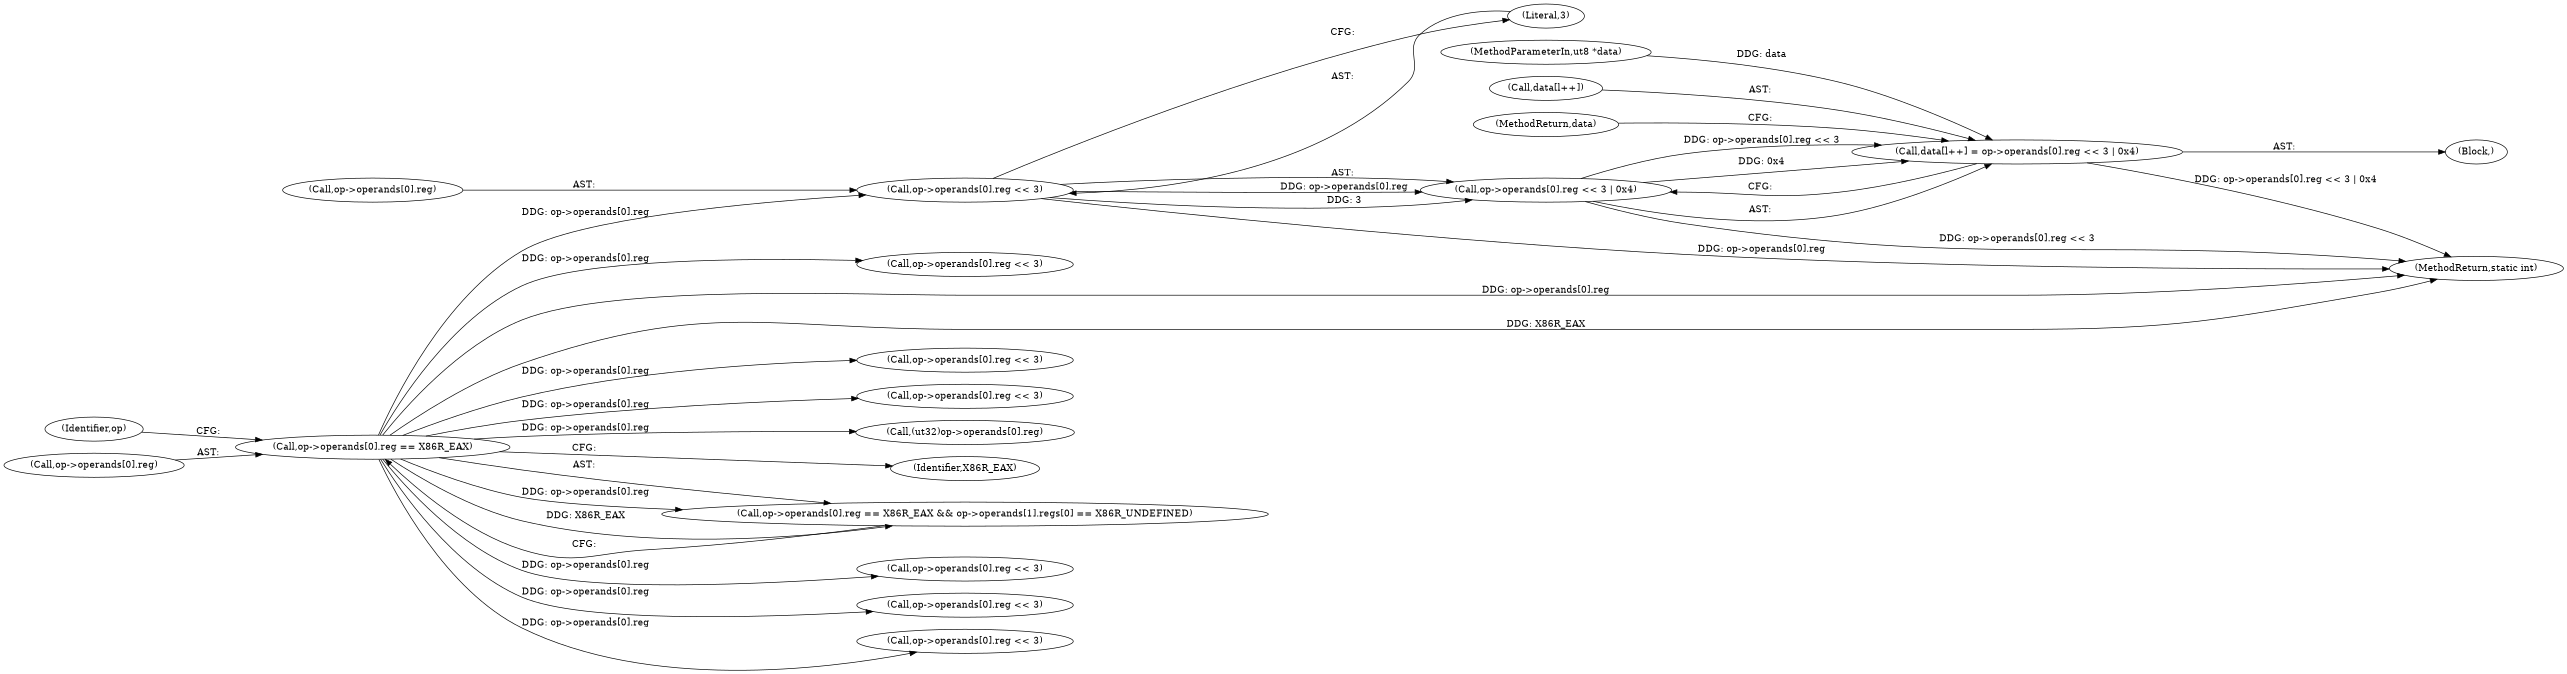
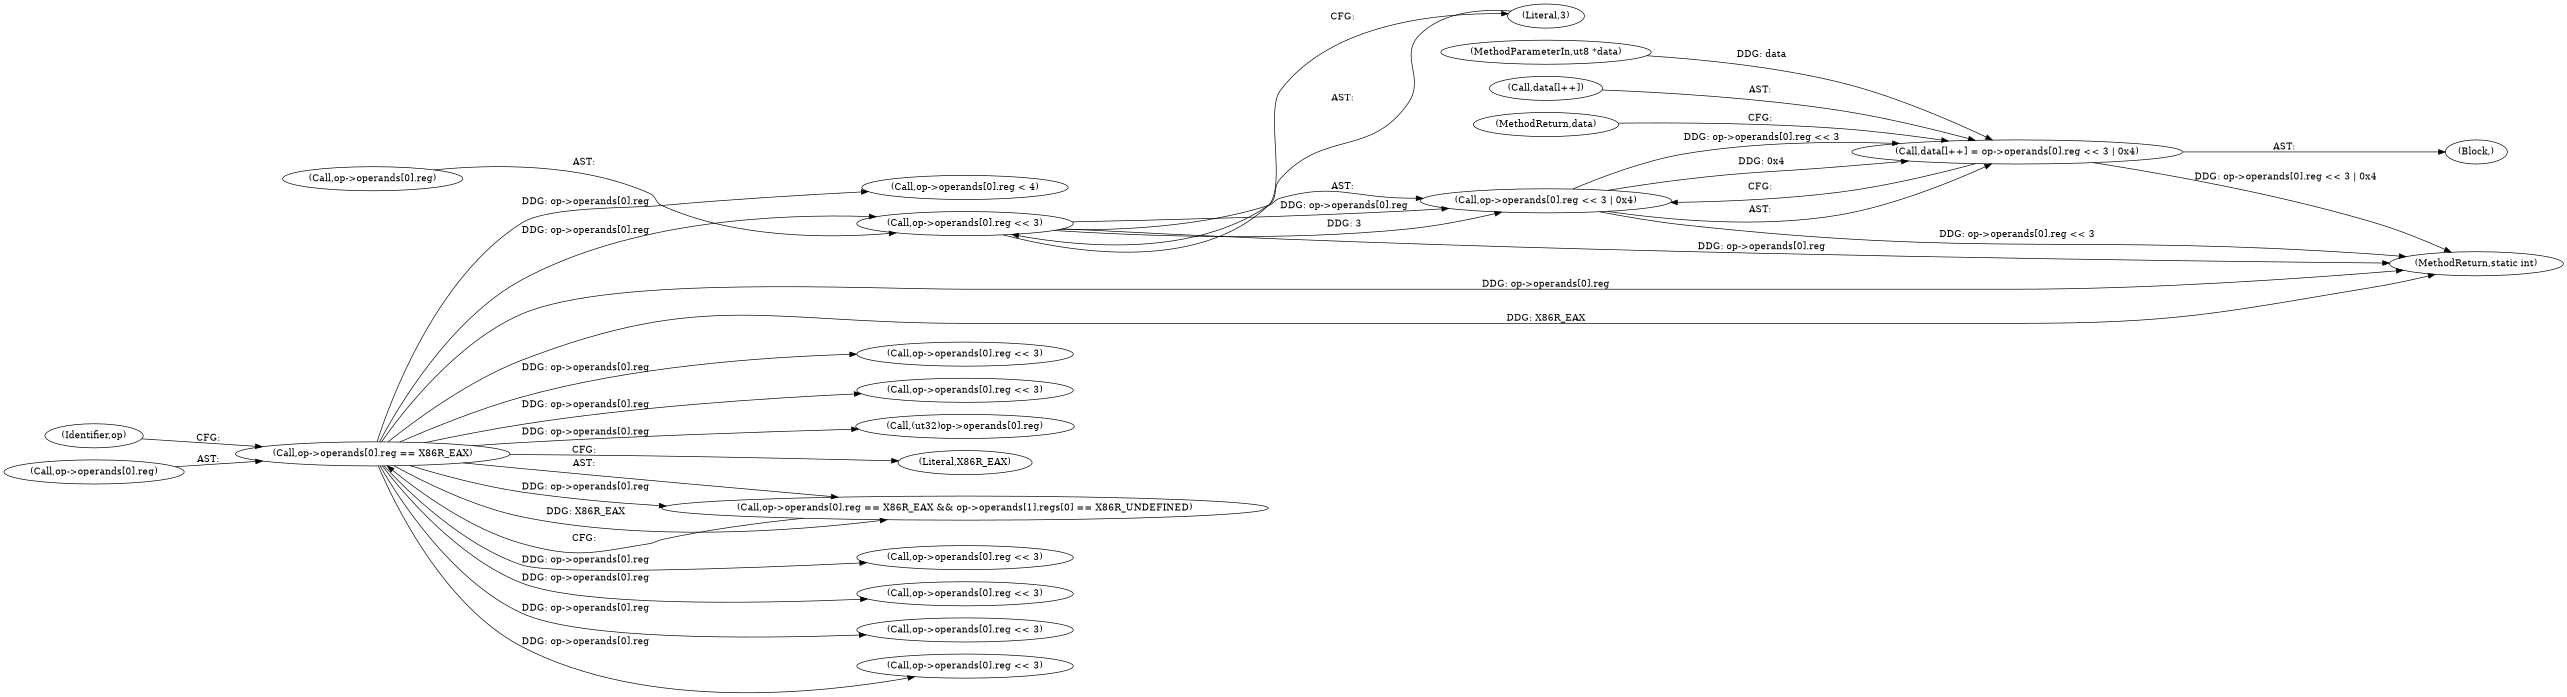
node "(Call,op->operands[0].reg < 4)": added
node "(Identifier,X86R_EAX)": label "(Identifier,X86R_EAX)" -> "(Literal,X86R_EAX)"
